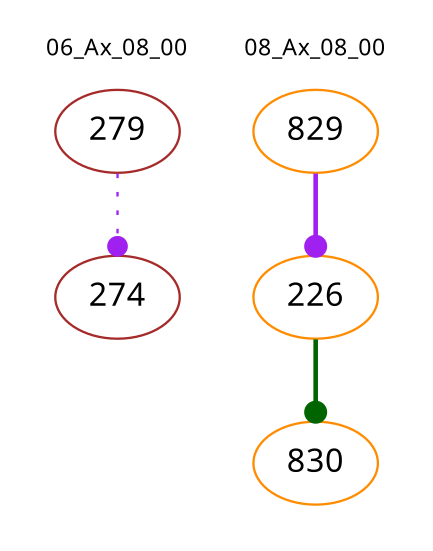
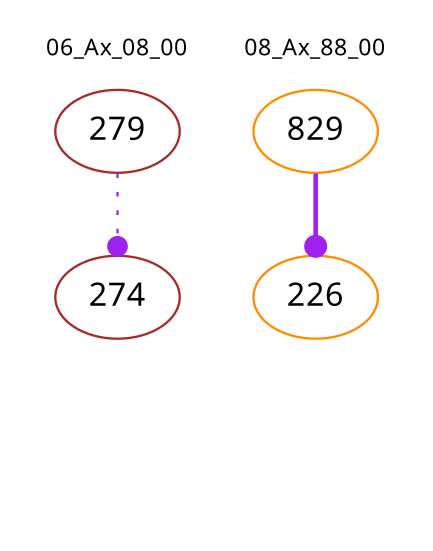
cluster "08_Ax_08_00": label "08_Ax_08_00" -> "08_Ax_88_00"
node "830": removed
